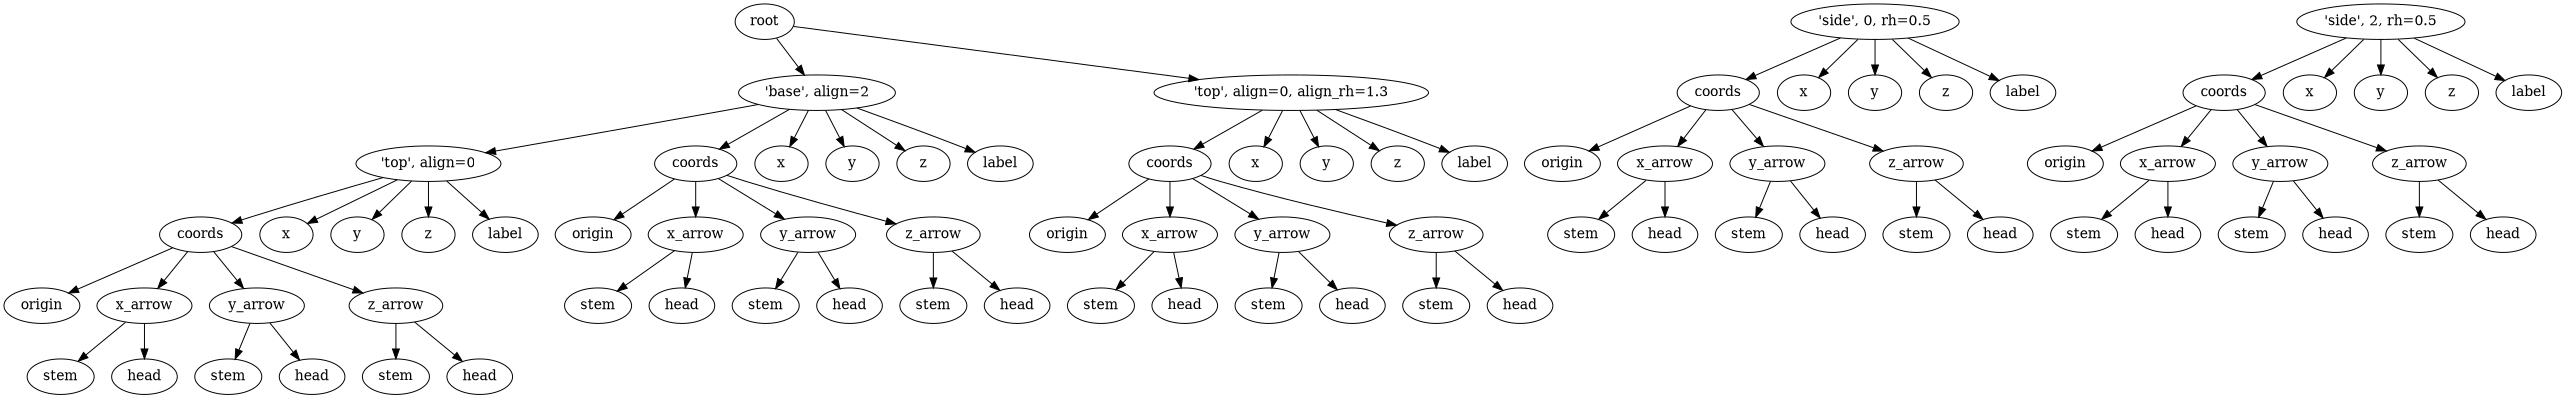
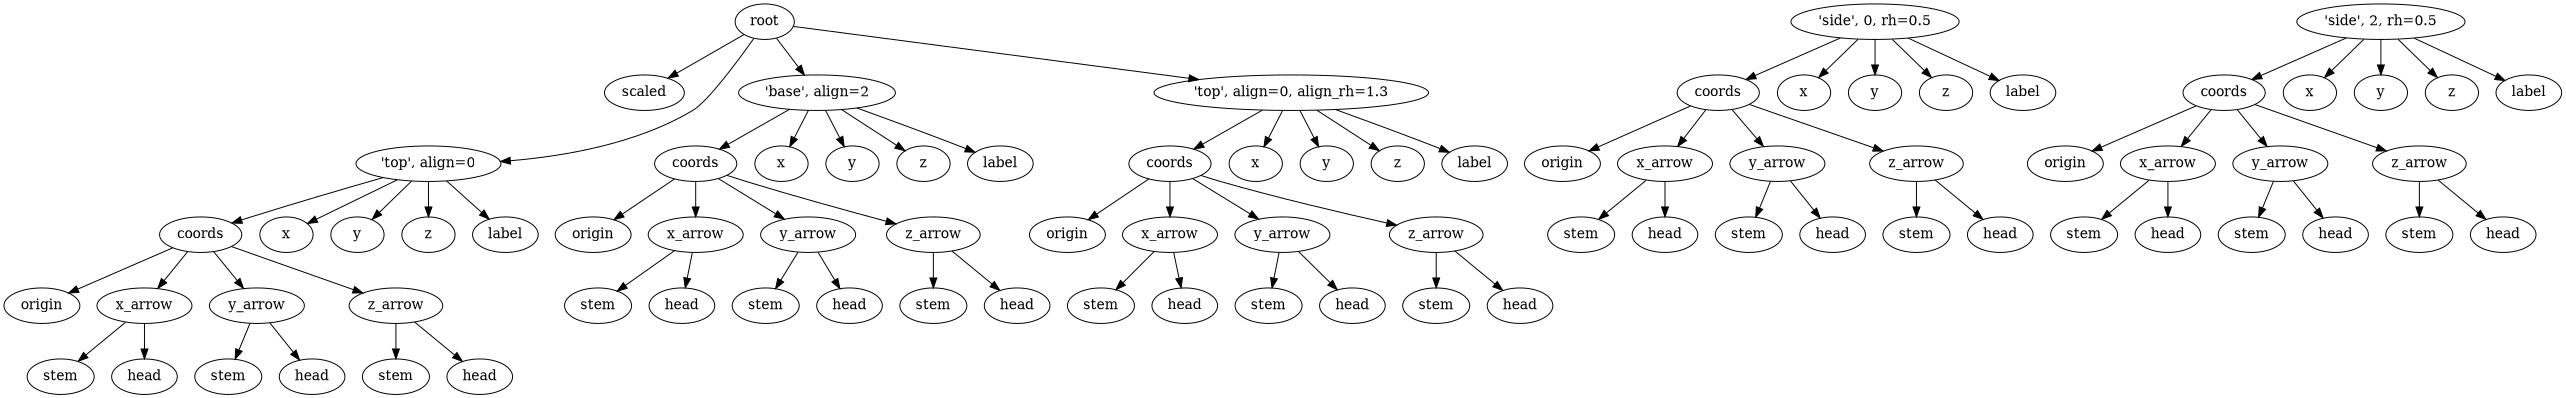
node "scaled": added
edge "'base', align=2" -> "'top', align=0": now "root" -> "'top', align=0"
